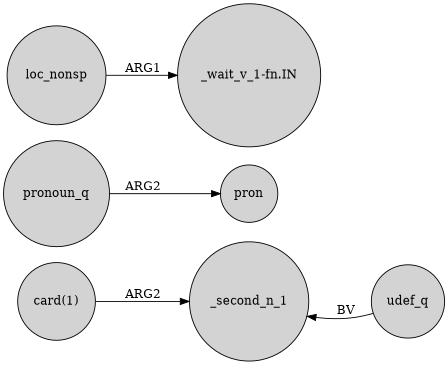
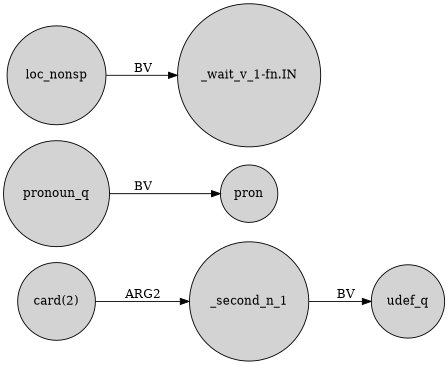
edge "loc_nonsp" -> "_wait_v_1-fn.IN": label "ARG1" -> "BV"
edge "pronoun_q" -> "pron": label "ARG2" -> "BV"
node "card(1)": label "card(1)" -> "card(2)"
edge "udef_q" -> "_second_n_1": reversed
